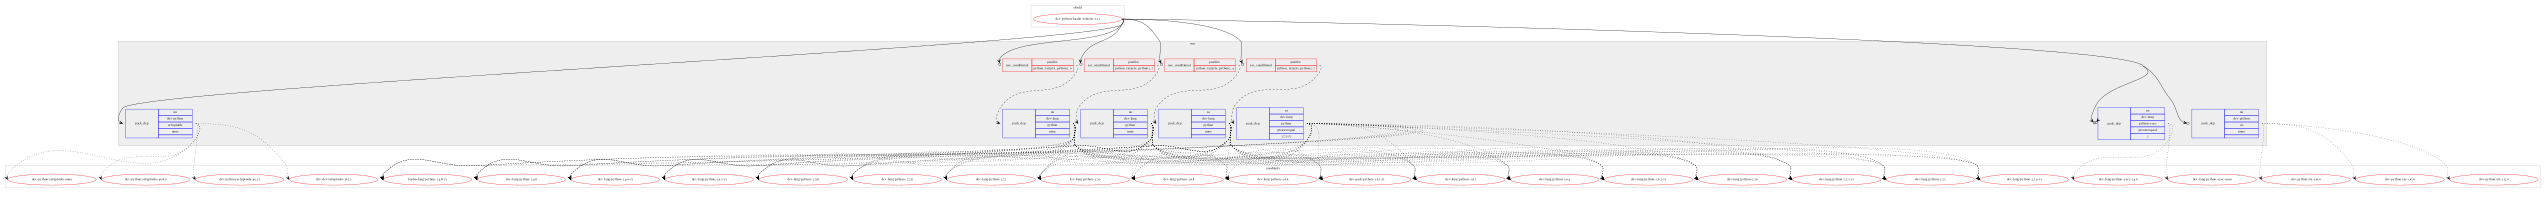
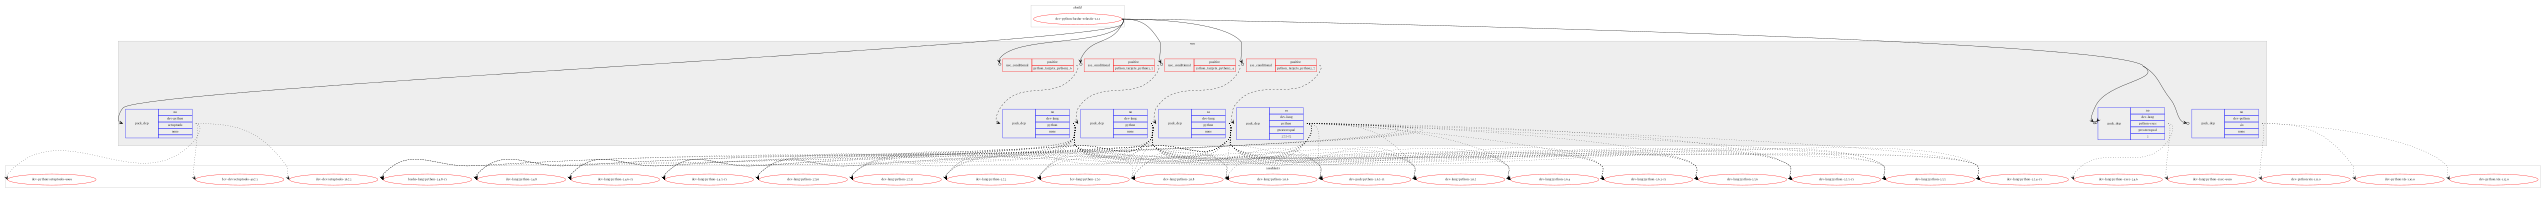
node "dev-python/setuptools-40.8.0": removed
node "dev-python/setuptools-40.7.3": label "dev-python/setuptools-40.7.3" -> "dev-dev/setuptools-40.7.3"
node "dev-python/six-1.91.0": label "dev-python/six-1.91.0" -> "dev-python/six-1.11.0"
